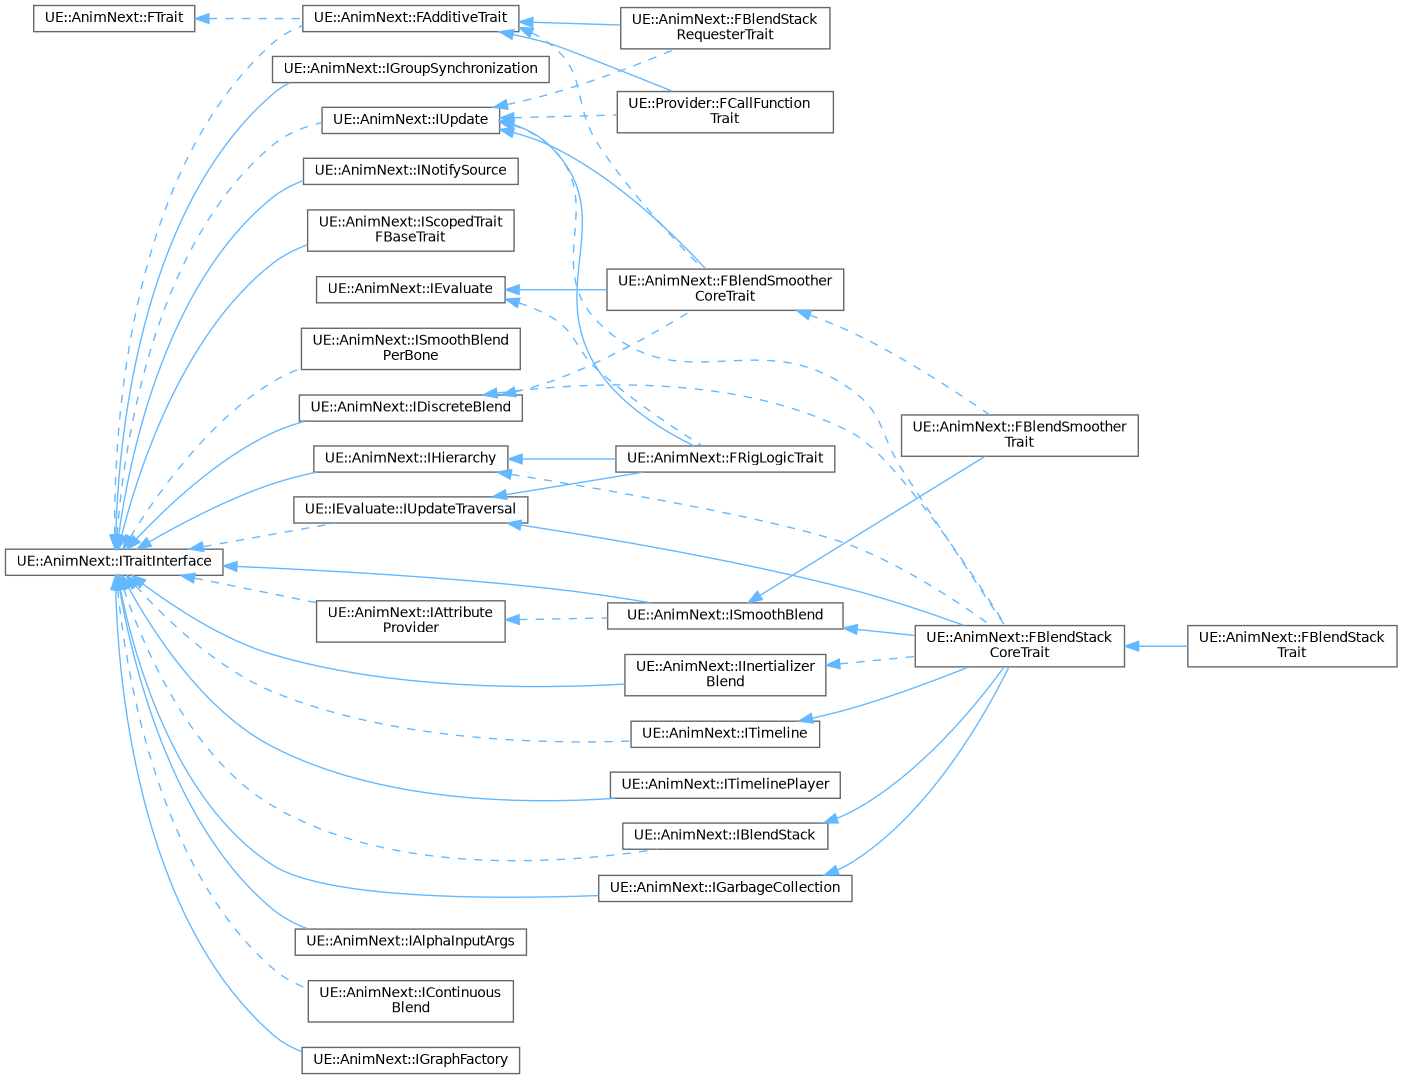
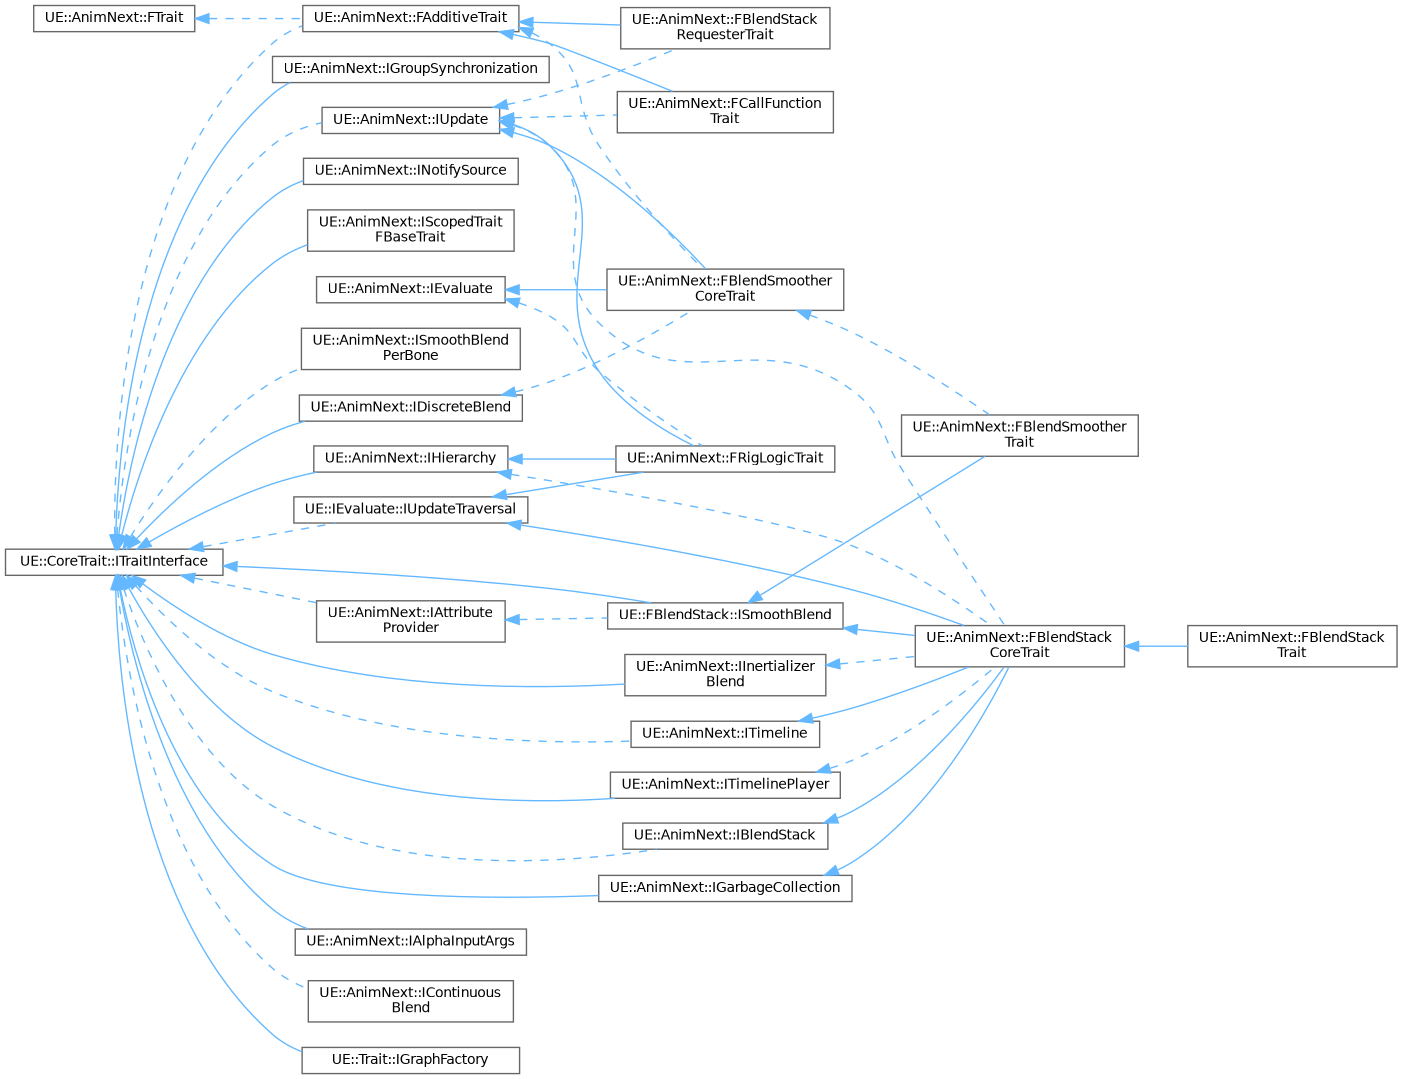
node "UE::Provider::FCallFunction Trait": label "UE::Provider::FCallFunction Trait" -> "UE::AnimNext::FCallFunction Trait"
edge "UE::AnimNext::FBlendStack CoreTrait" -> "UE::AnimNext::IDiscreteBlend": now "UE::AnimNext::FBlendStack CoreTrait" -> "UE::AnimNext::ITimelinePlayer"
node "UE::AnimNext::ITraitInterface": label "UE::AnimNext::ITraitInterface" -> "UE::CoreTrait::ITraitInterface"
node "UE::AnimNext::ISmoothBlend": label "UE::AnimNext::ISmoothBlend" -> "UE::FBlendStack::ISmoothBlend"
node "UE::AnimNext::IGraphFactory": label "UE::AnimNext::IGraphFactory" -> "UE::Trait::IGraphFactory"
